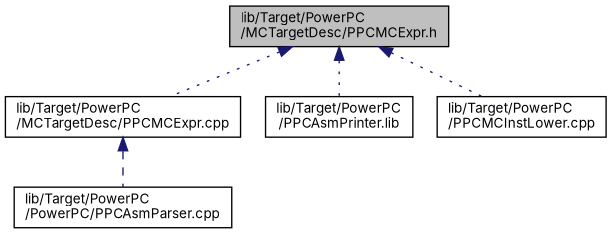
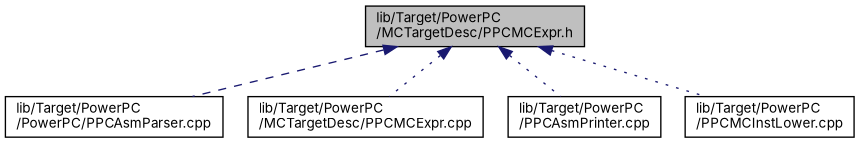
node "lib/Target/PowerPC /PPCAsmPrinter.lib": label "lib/Target/PowerPC /PPCAsmPrinter.lib" -> "lib/Target/PowerPC /PPCAsmPrinter.cpp"
edge "lib/Target/PowerPC /PowerPC/PPCAsmParser.cpp" -> "lib/Target/PowerPC /MCTargetDesc/PPCMCExpr.cpp": now "lib/Target/PowerPC /PowerPC/PPCAsmParser.cpp" -> "lib/Target/PowerPC /MCTargetDesc/PPCMCExpr.h"
